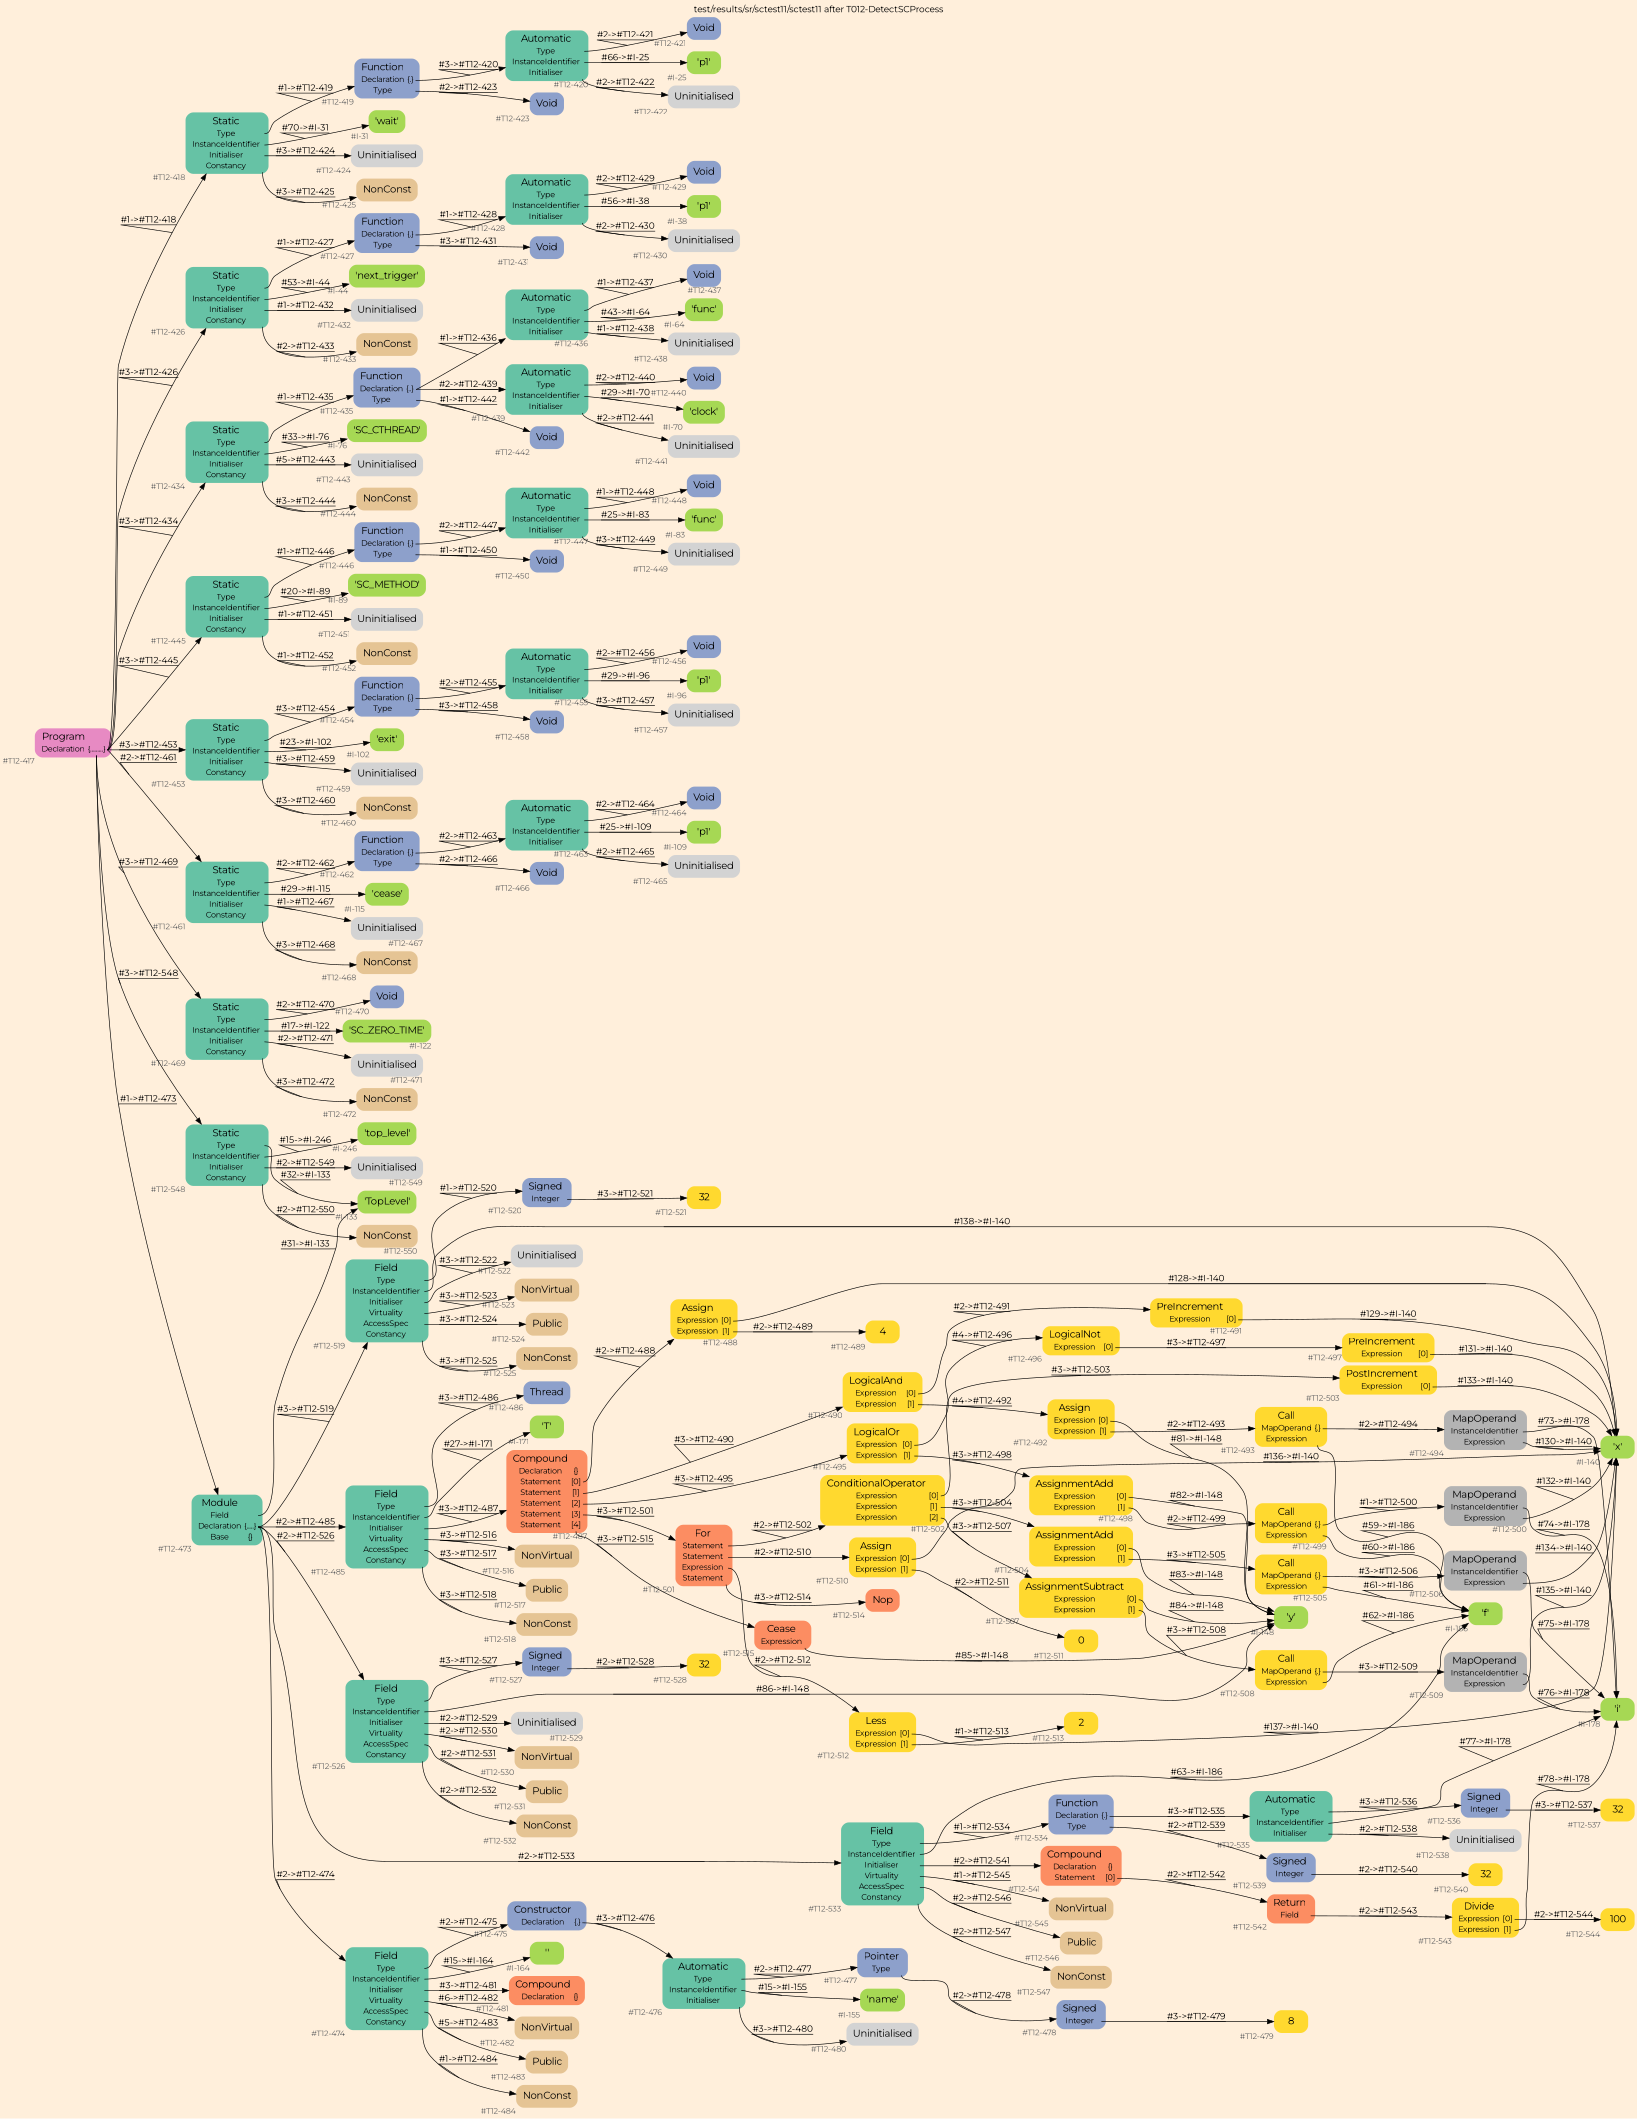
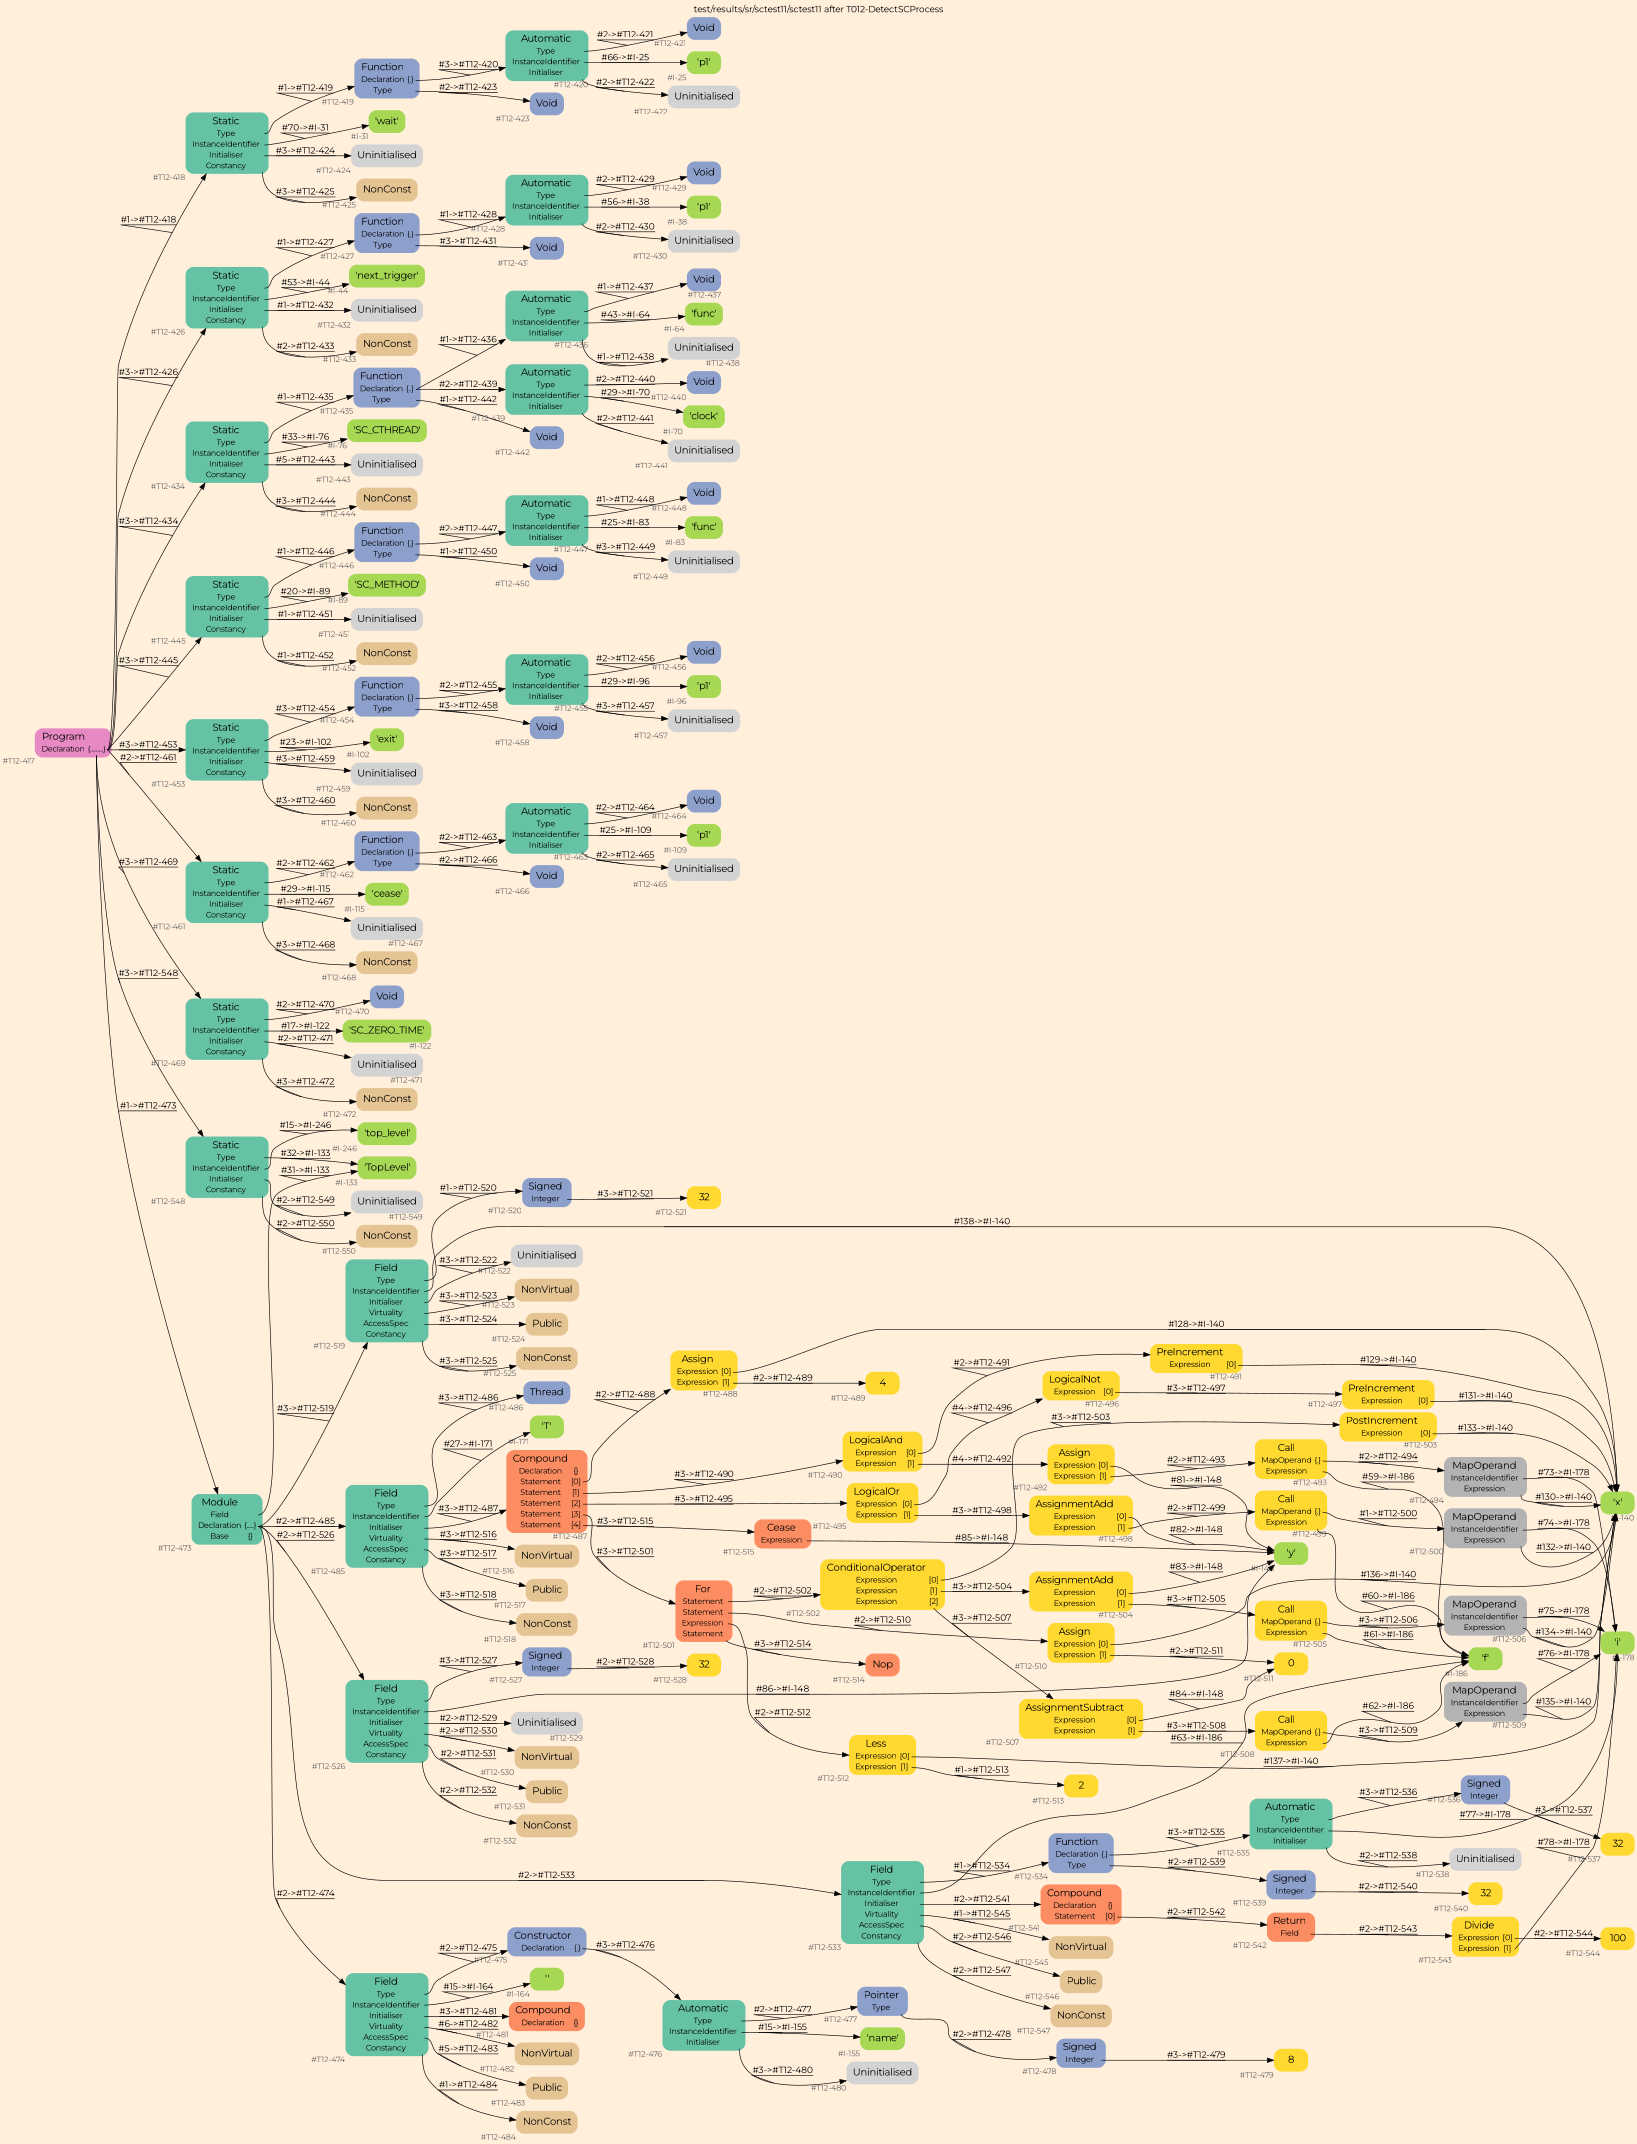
edge "AssignmentSubtract" -> "'y'": now "AssignmentSubtract" -> "0"
